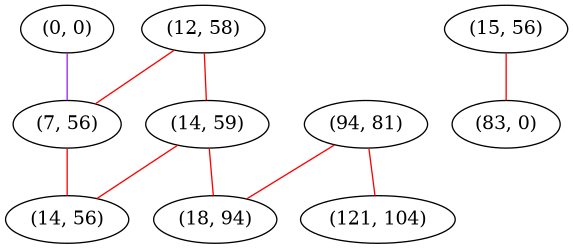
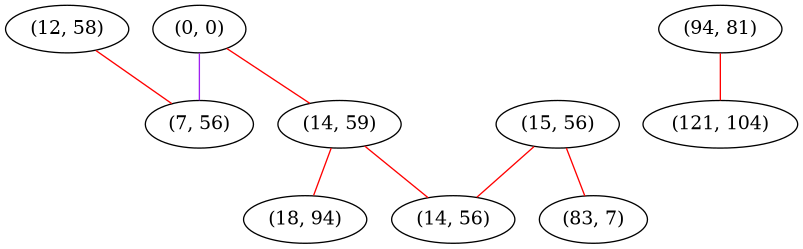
edge "(12, 58)" -- "(14, 59)": now "(0, 0)" -- "(14, 59)"
node "(83, 0)": label "(83, 0)" -> "(83, 7)"
edge "(7, 56)" -- "(14, 56)": now "(15, 56)" -- "(14, 56)"
edge "(94, 81)" -- "(18, 94)": removed
